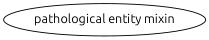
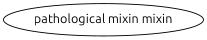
node "pathological entity mixin": label "pathological entity mixin" -> "pathological mixin mixin"
